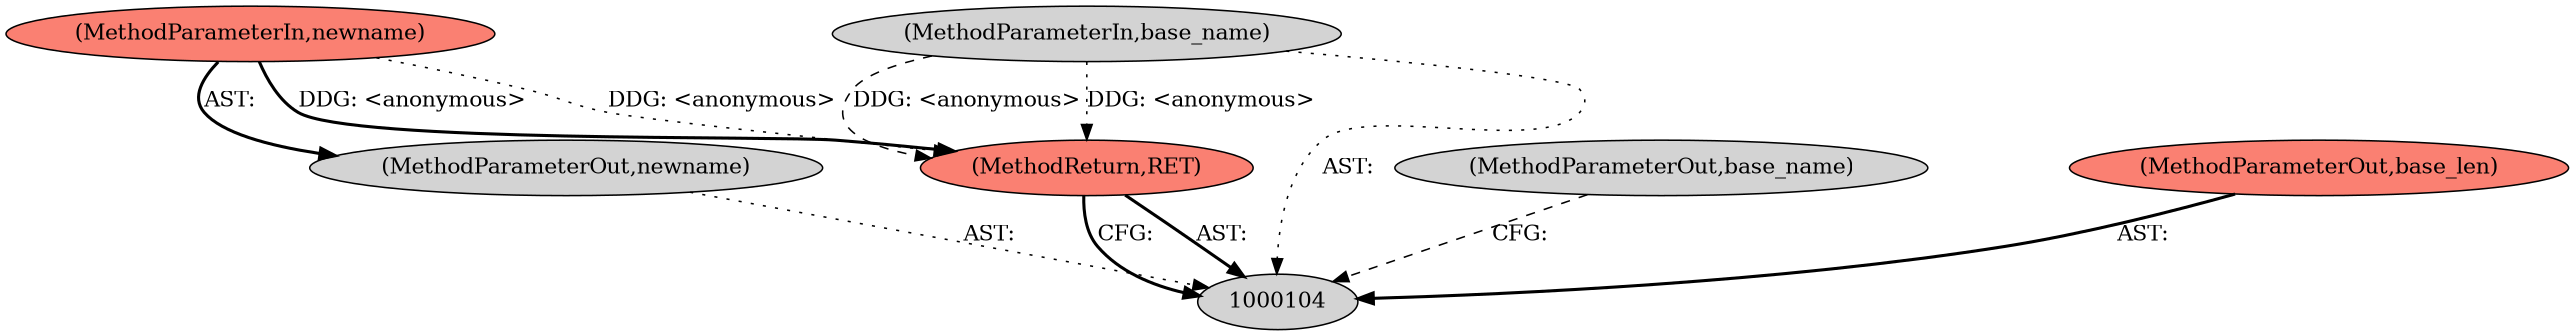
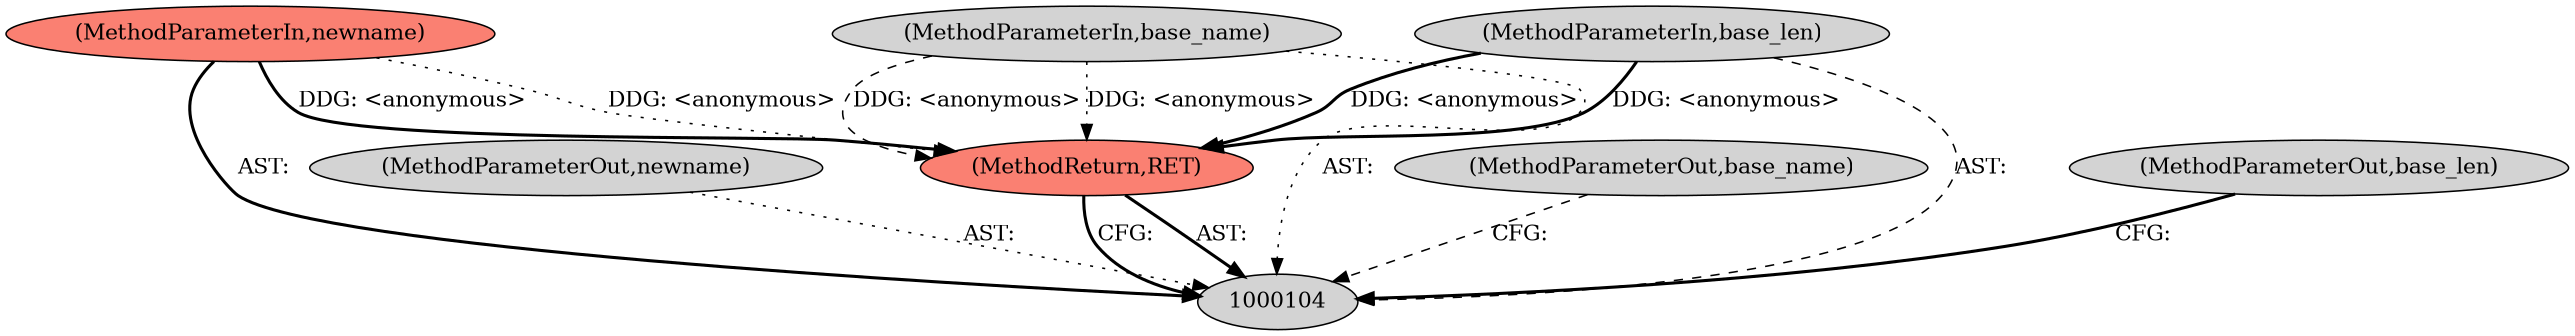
node "(MethodParameterIn,base_len)": added
edge "(MethodParameterIn,newname)" -> "(MethodParameterOut,newname)": now "(MethodParameterIn,newname)" -> "1000104"
node "(MethodParameterOut,base_len)": fillcolor salmon -> lightgrey
edge "(MethodParameterOut,base_len)" -> "1000104": label "AST: " -> "CFG: "
